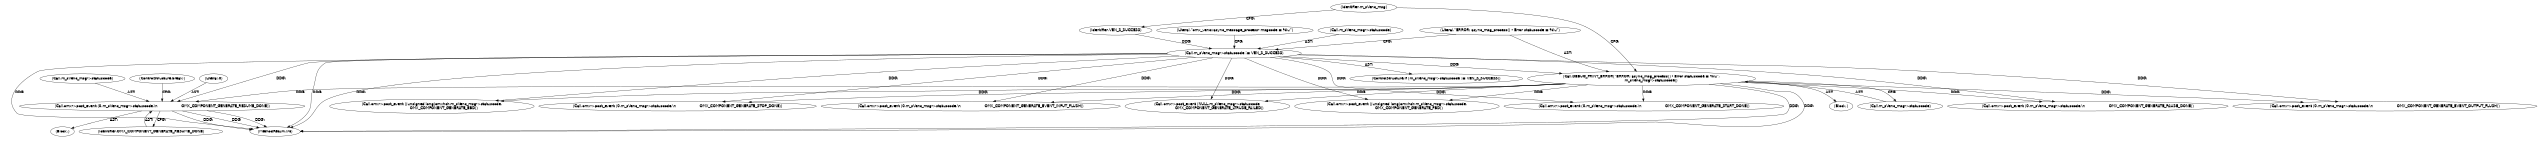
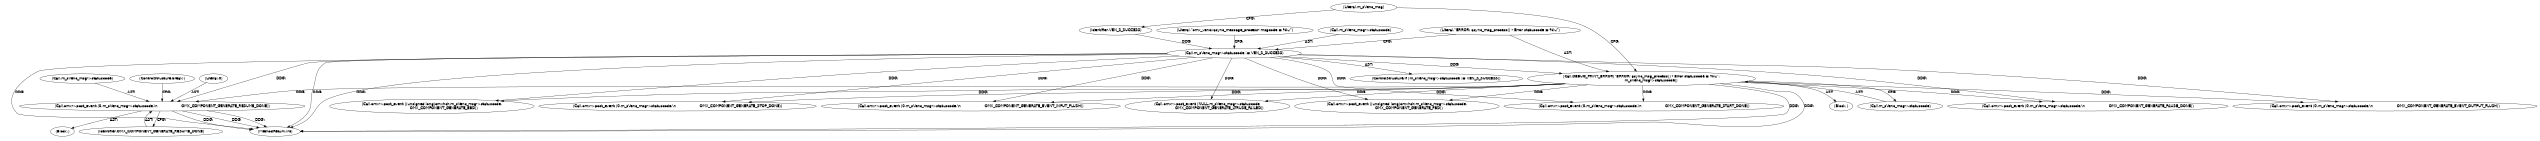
node "(Identifier,m_sVenc_msg)": label "(Identifier,m_sVenc_msg)" -> "(Literal,m_sVenc_msg)"
